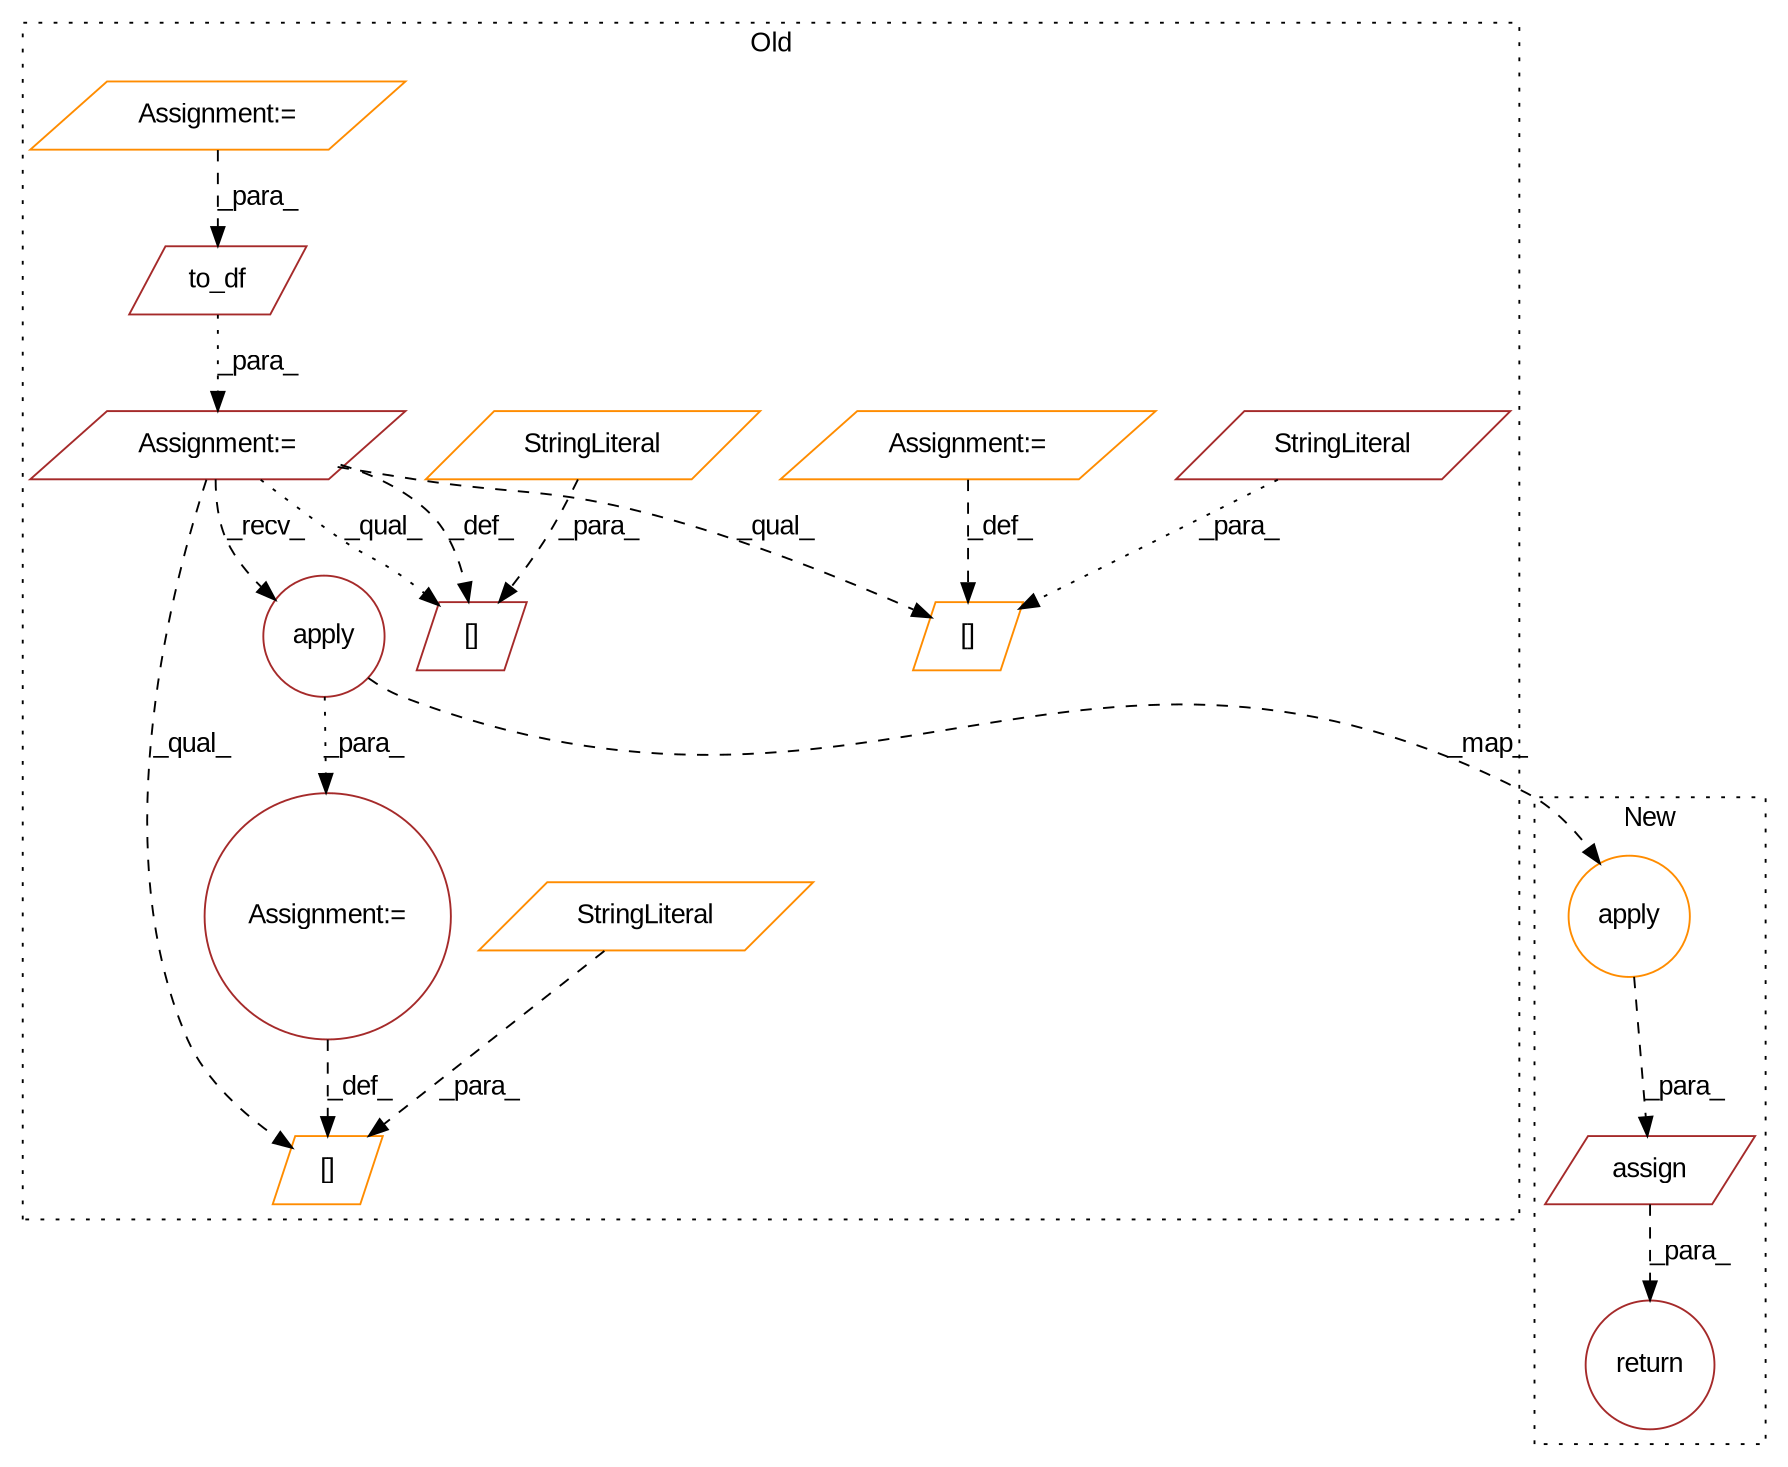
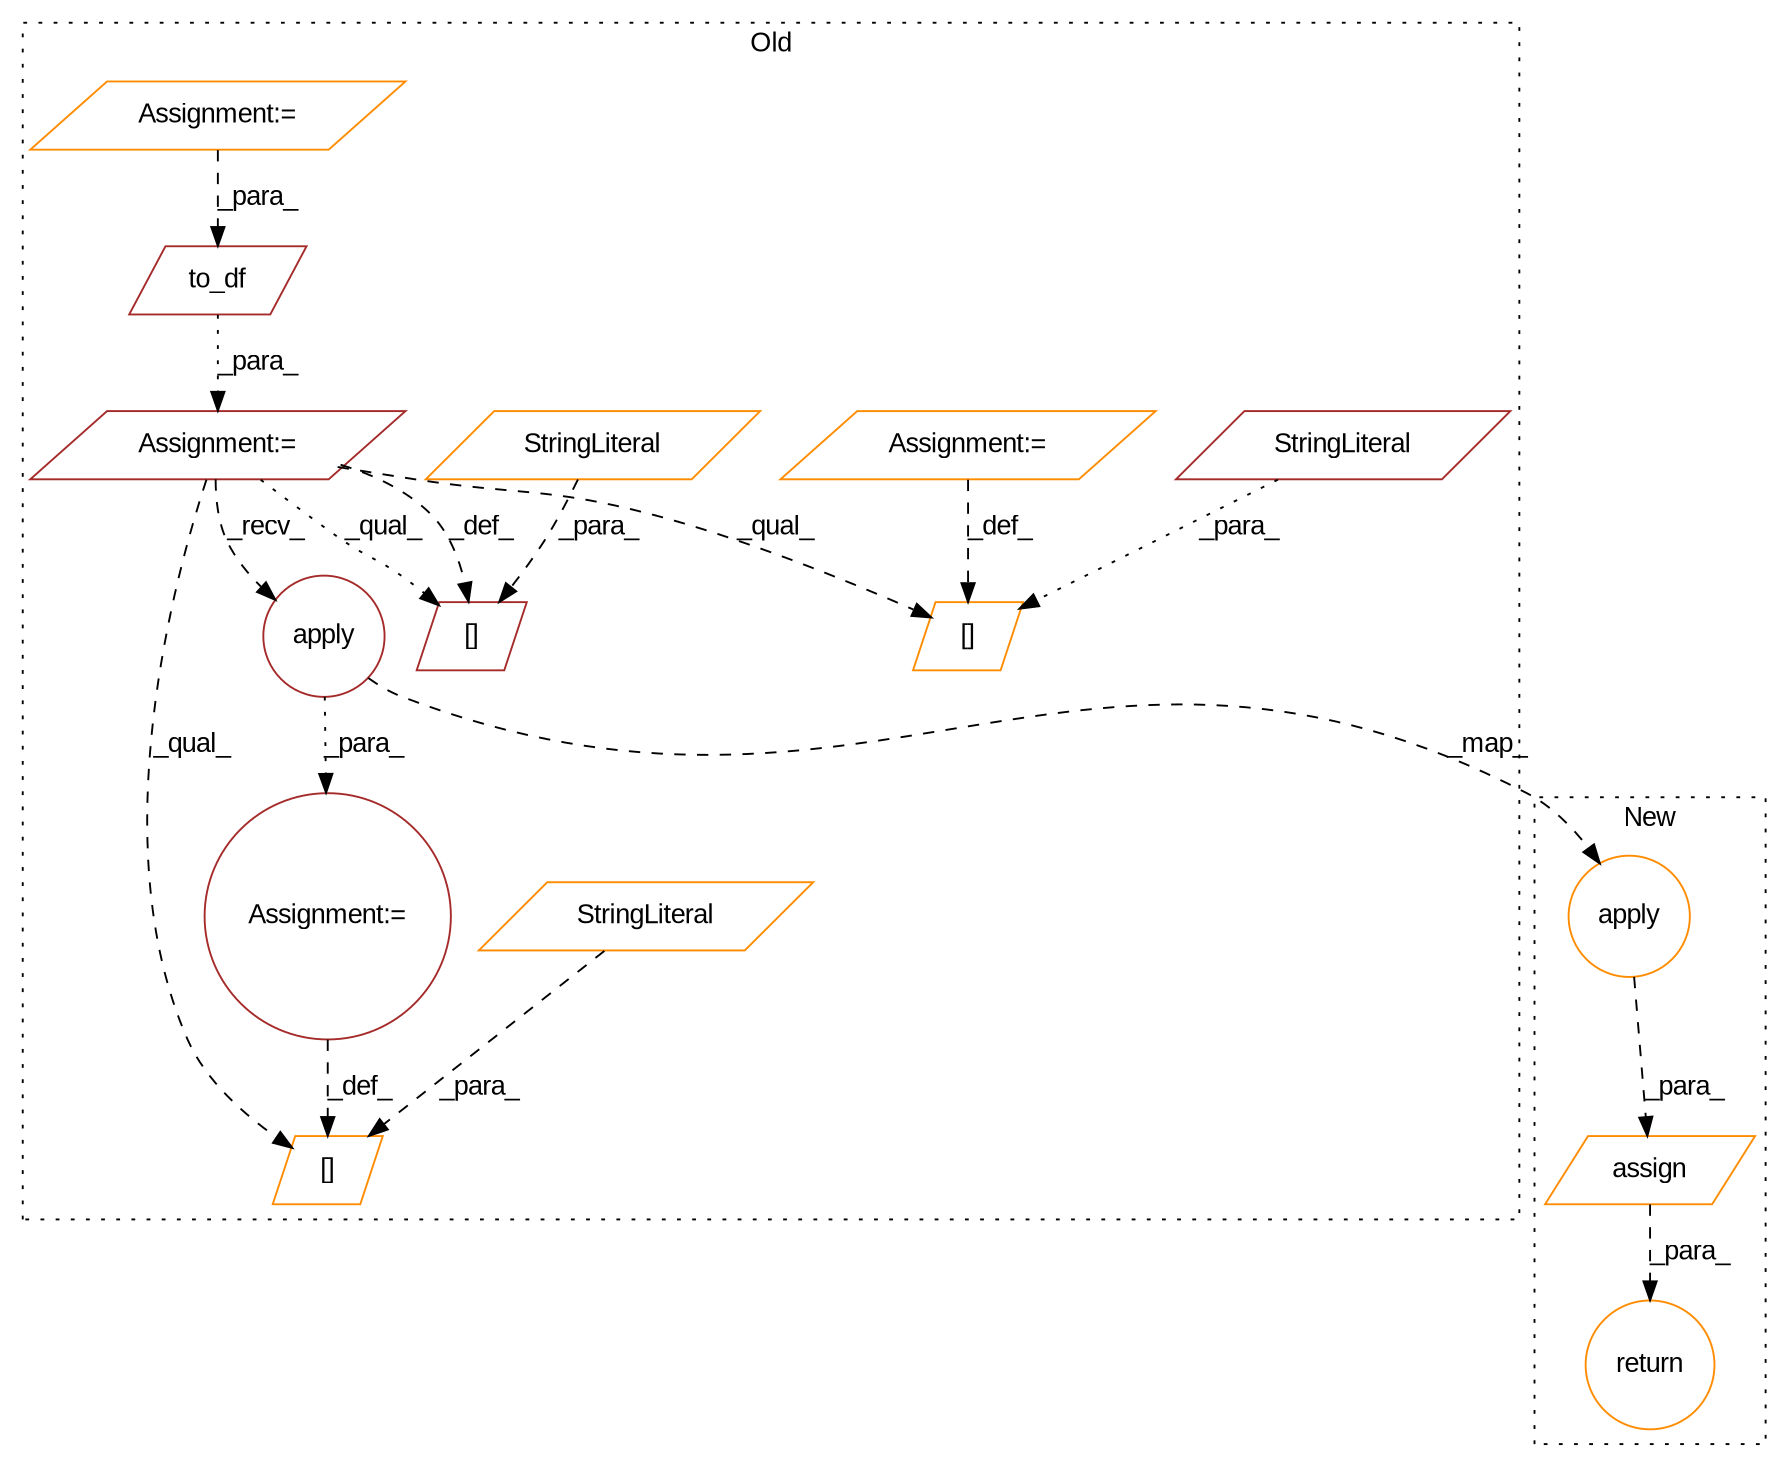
node "assign": color brown -> darkorange
node "return": color brown -> darkorange
